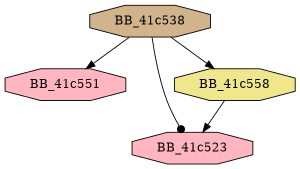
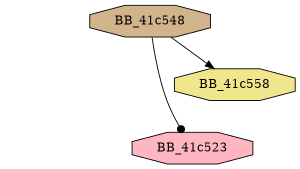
node "BB_41c538": label "BB_41c538" -> "BB_41c548"
node "BB_41c551": removed
edge "BB_41c558" -> "BB_41c523": removed
